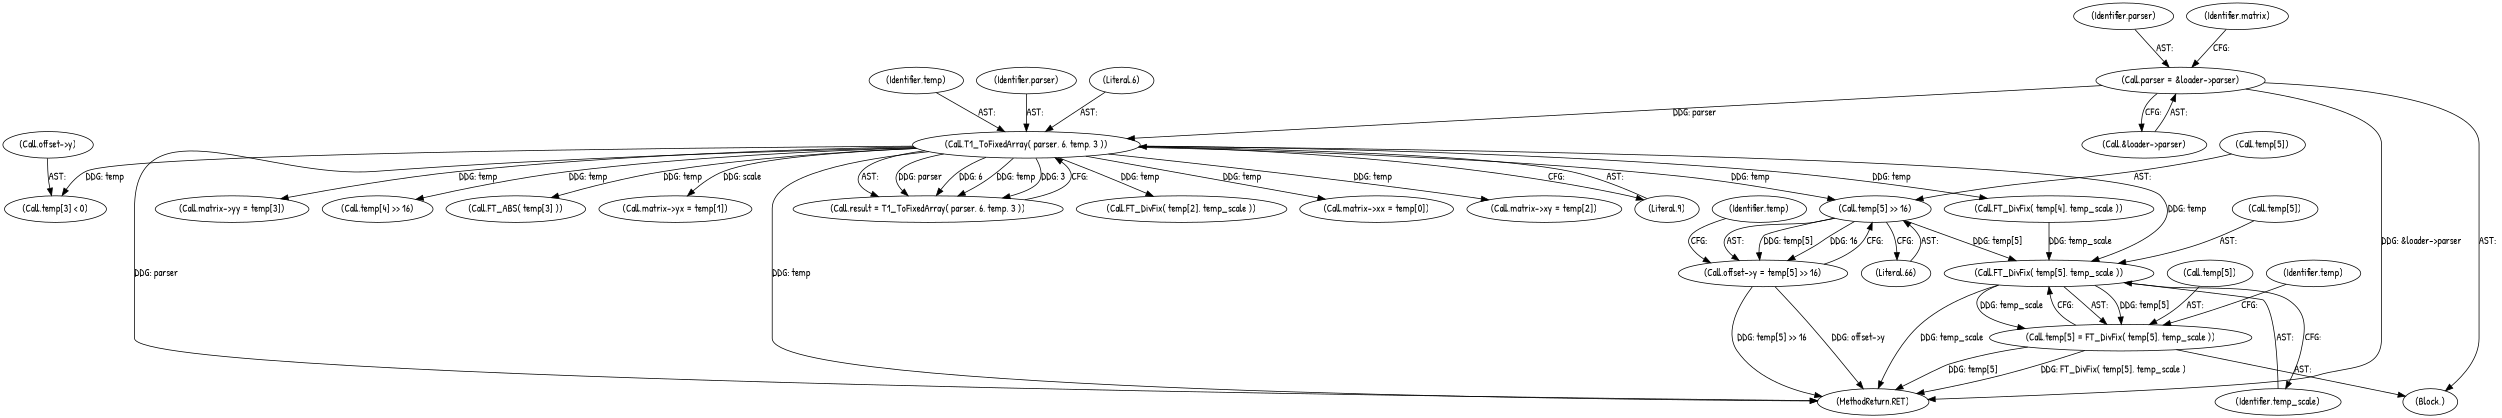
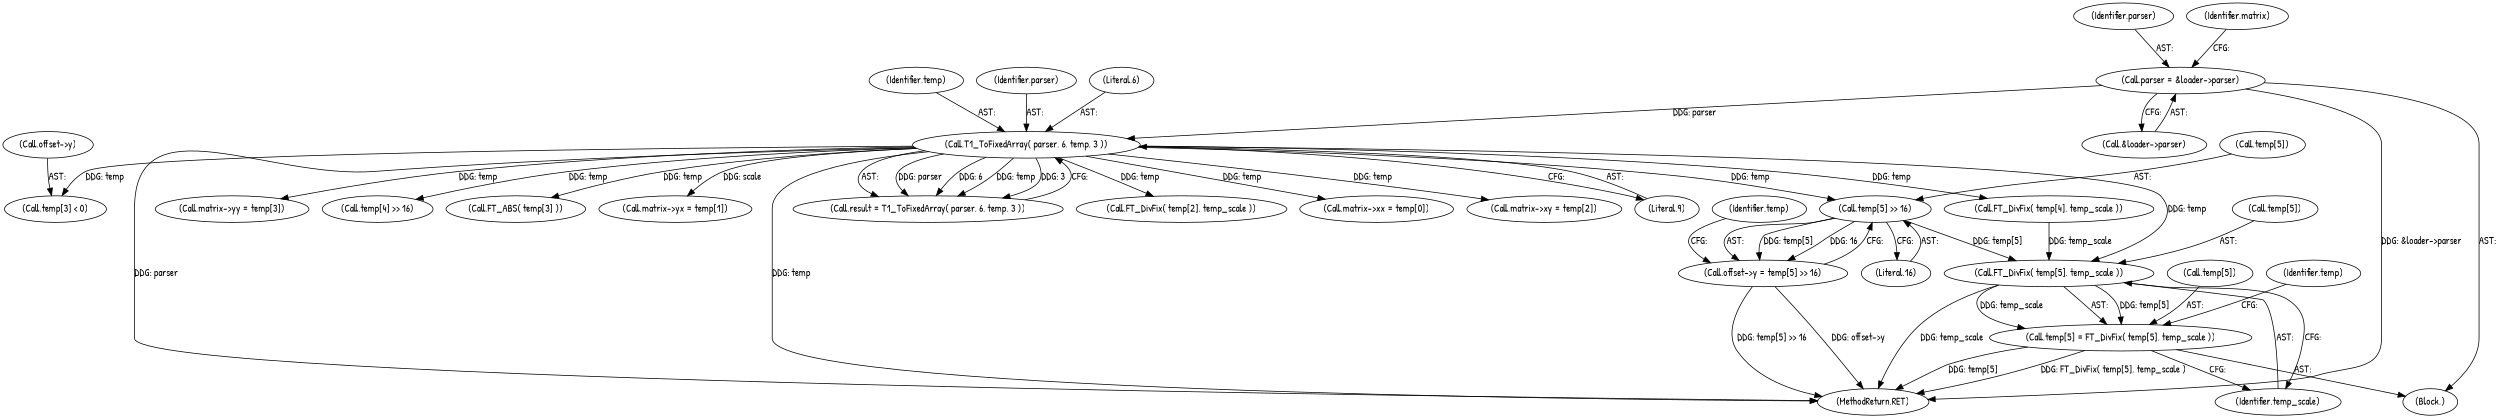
node "(Literal,66)": label "(Literal,66)" -> "(Literal,16)"
edge "(Call,temp[5] = FT_DivFix( temp[5], temp_scale ))" -> "(Call,FT_DivFix( temp[5], temp_scale ))": now "(Call,temp[5] = FT_DivFix( temp[5], temp_scale ))" -> "(Identifier,temp_scale)"
